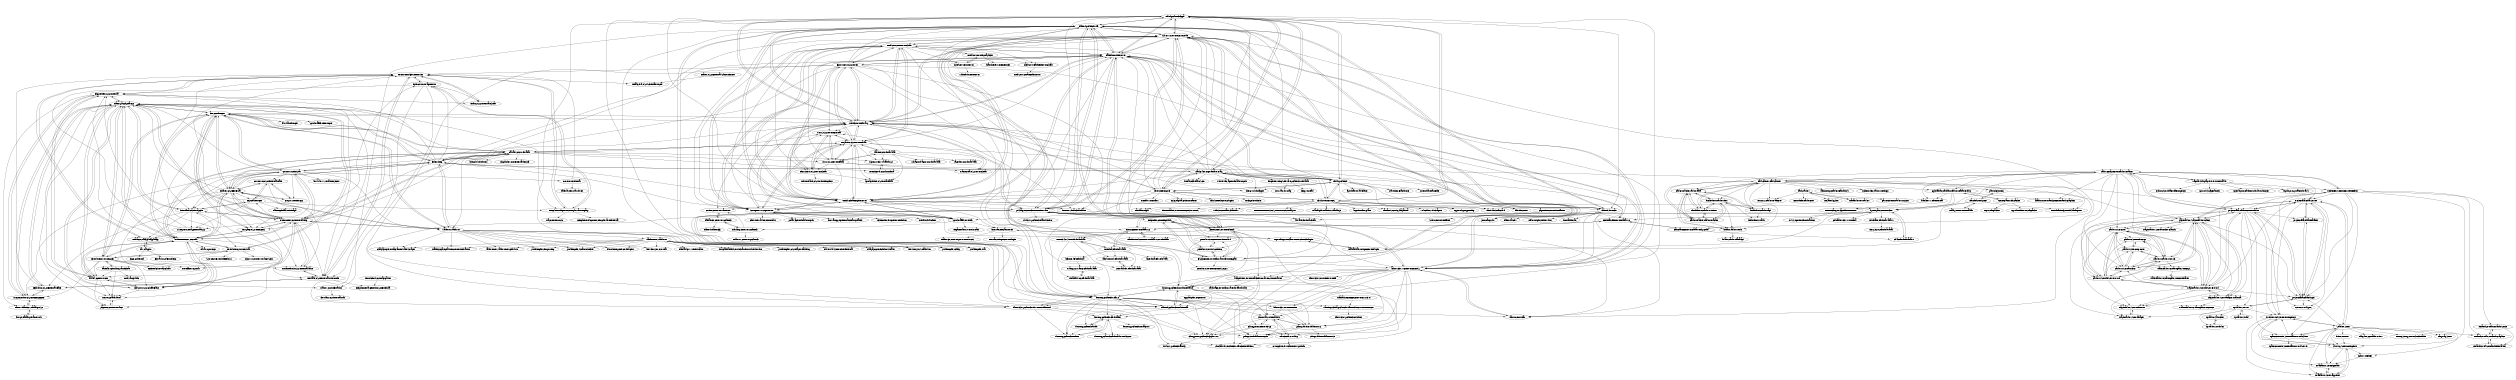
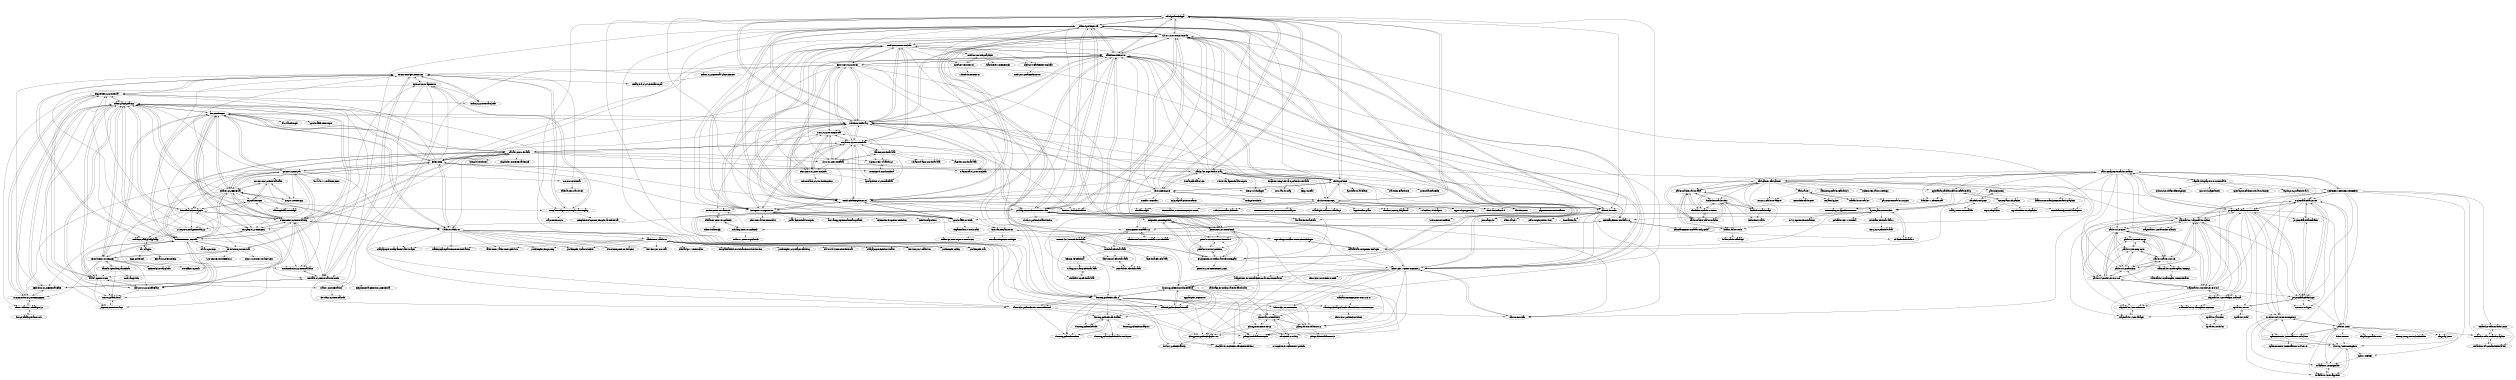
edge "ekknod/pcileech-wifi" -> "dom0ng/pcileech-wifi-v2": removed
edge "RatScanner/RatScanner" -> "dank/tarkov": added
node "ufrisk/LeechCore-plugins": removed
edge "the-hideout/tarkov-dev" -> "kokarn/tarkov-tools": reversed
node "Nexilist/full-client": label "Nexilist/full-client" -> "Nexilist/xap-client"
edge "project-fika/Fika-Documentation" -> "Solarint/SAIN": added
node "peterlews/KMBOX-BYPASS-CFW": label "peterlews/KMBOX-BYPASS-CFW" -> "peterlews/KMBOX-BYPASS-RTS"
node "AtomicBool/cs2-map-parser": removed
node "ekky-leo/spt-raid-review": label "ekky-leo/spt-raid-review" -> "ekky-llc/spt-raid-review"
edge "kilmu1337/VGK-DMA-BYPASS" -> "Shocka-Zulu/Pcileech-Wifi-GhettoEdition": now "dom0ng/pcileech-multimedia-hd" -> "Shocka-Zulu/Pcileech-Wifi-GhettoEdition"
